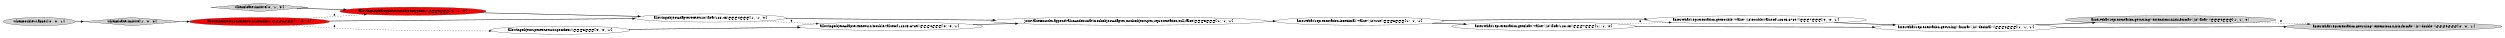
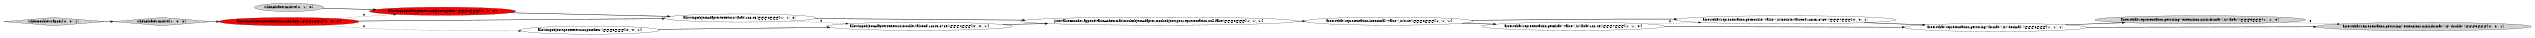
node "whenFloatPrimitive['0', '1', '0']": shape diamond -> ellipse
node "whenDoubleWrapper['0', '0', '1']": shape ellipse -> diamond
